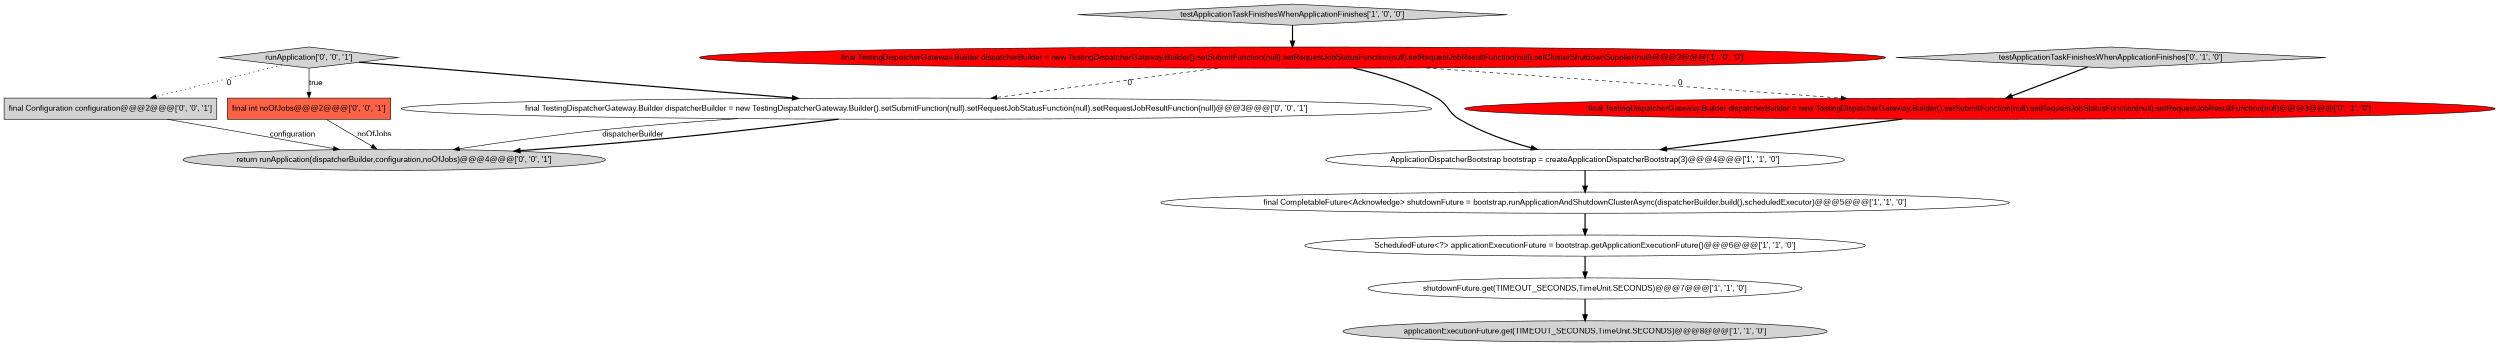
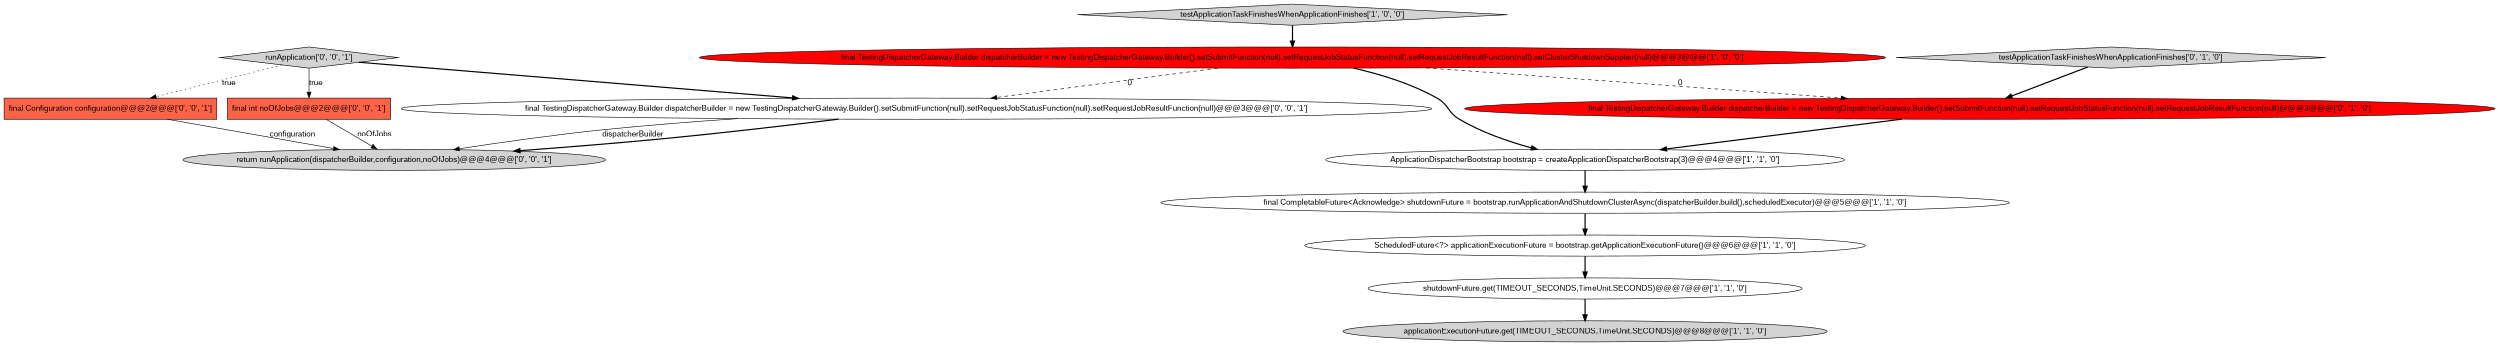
edge "runApplication['0', '0', '1']" -> "final Configuration configuration@@@2@@@['0', '0', '1']": label "0" -> "true"
node "final Configuration configuration@@@2@@@['0', '0', '1']": fillcolor lightgray -> tomato
